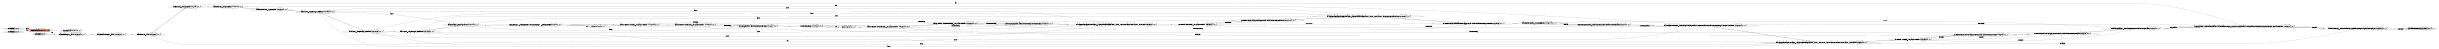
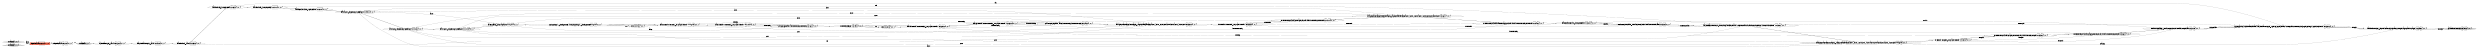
edge "onMatchLeft['0', '0', '1']" -> "RelOptRuleCall call@@@2@@@['0', '0', '1']": reversed
